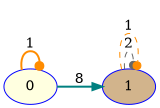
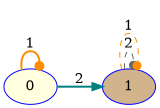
edge "0" -> "1": label "8" -> "2"
